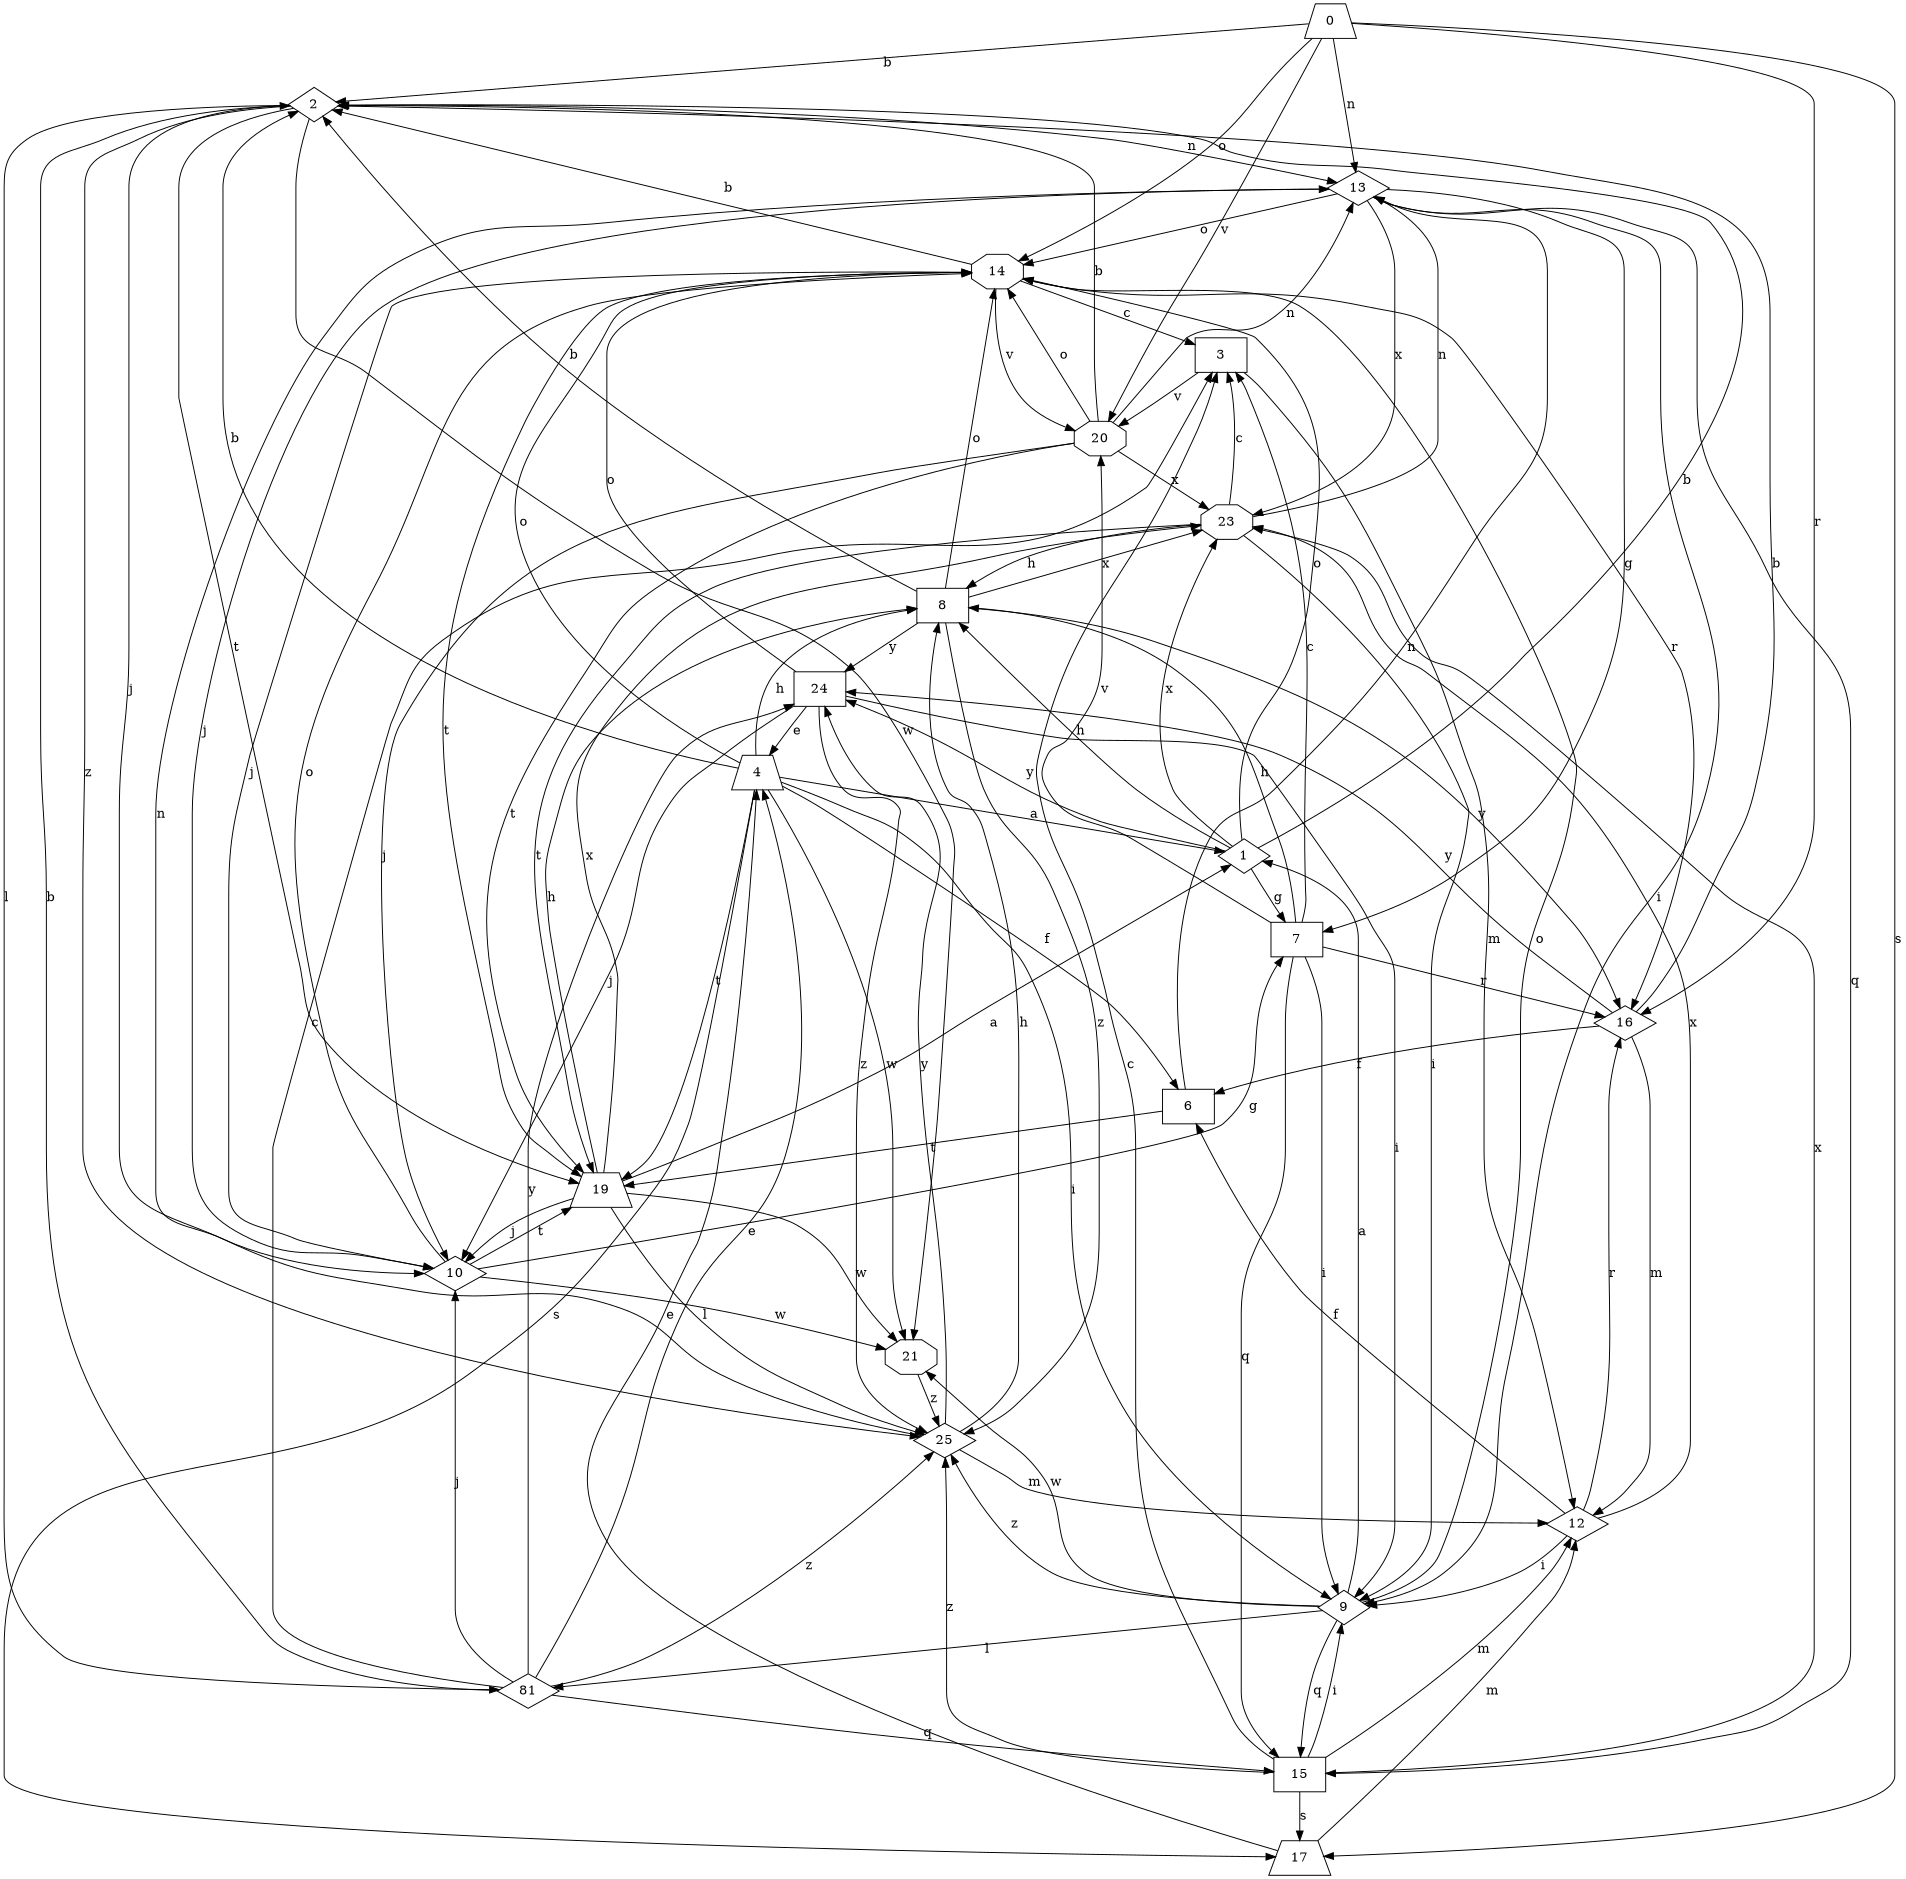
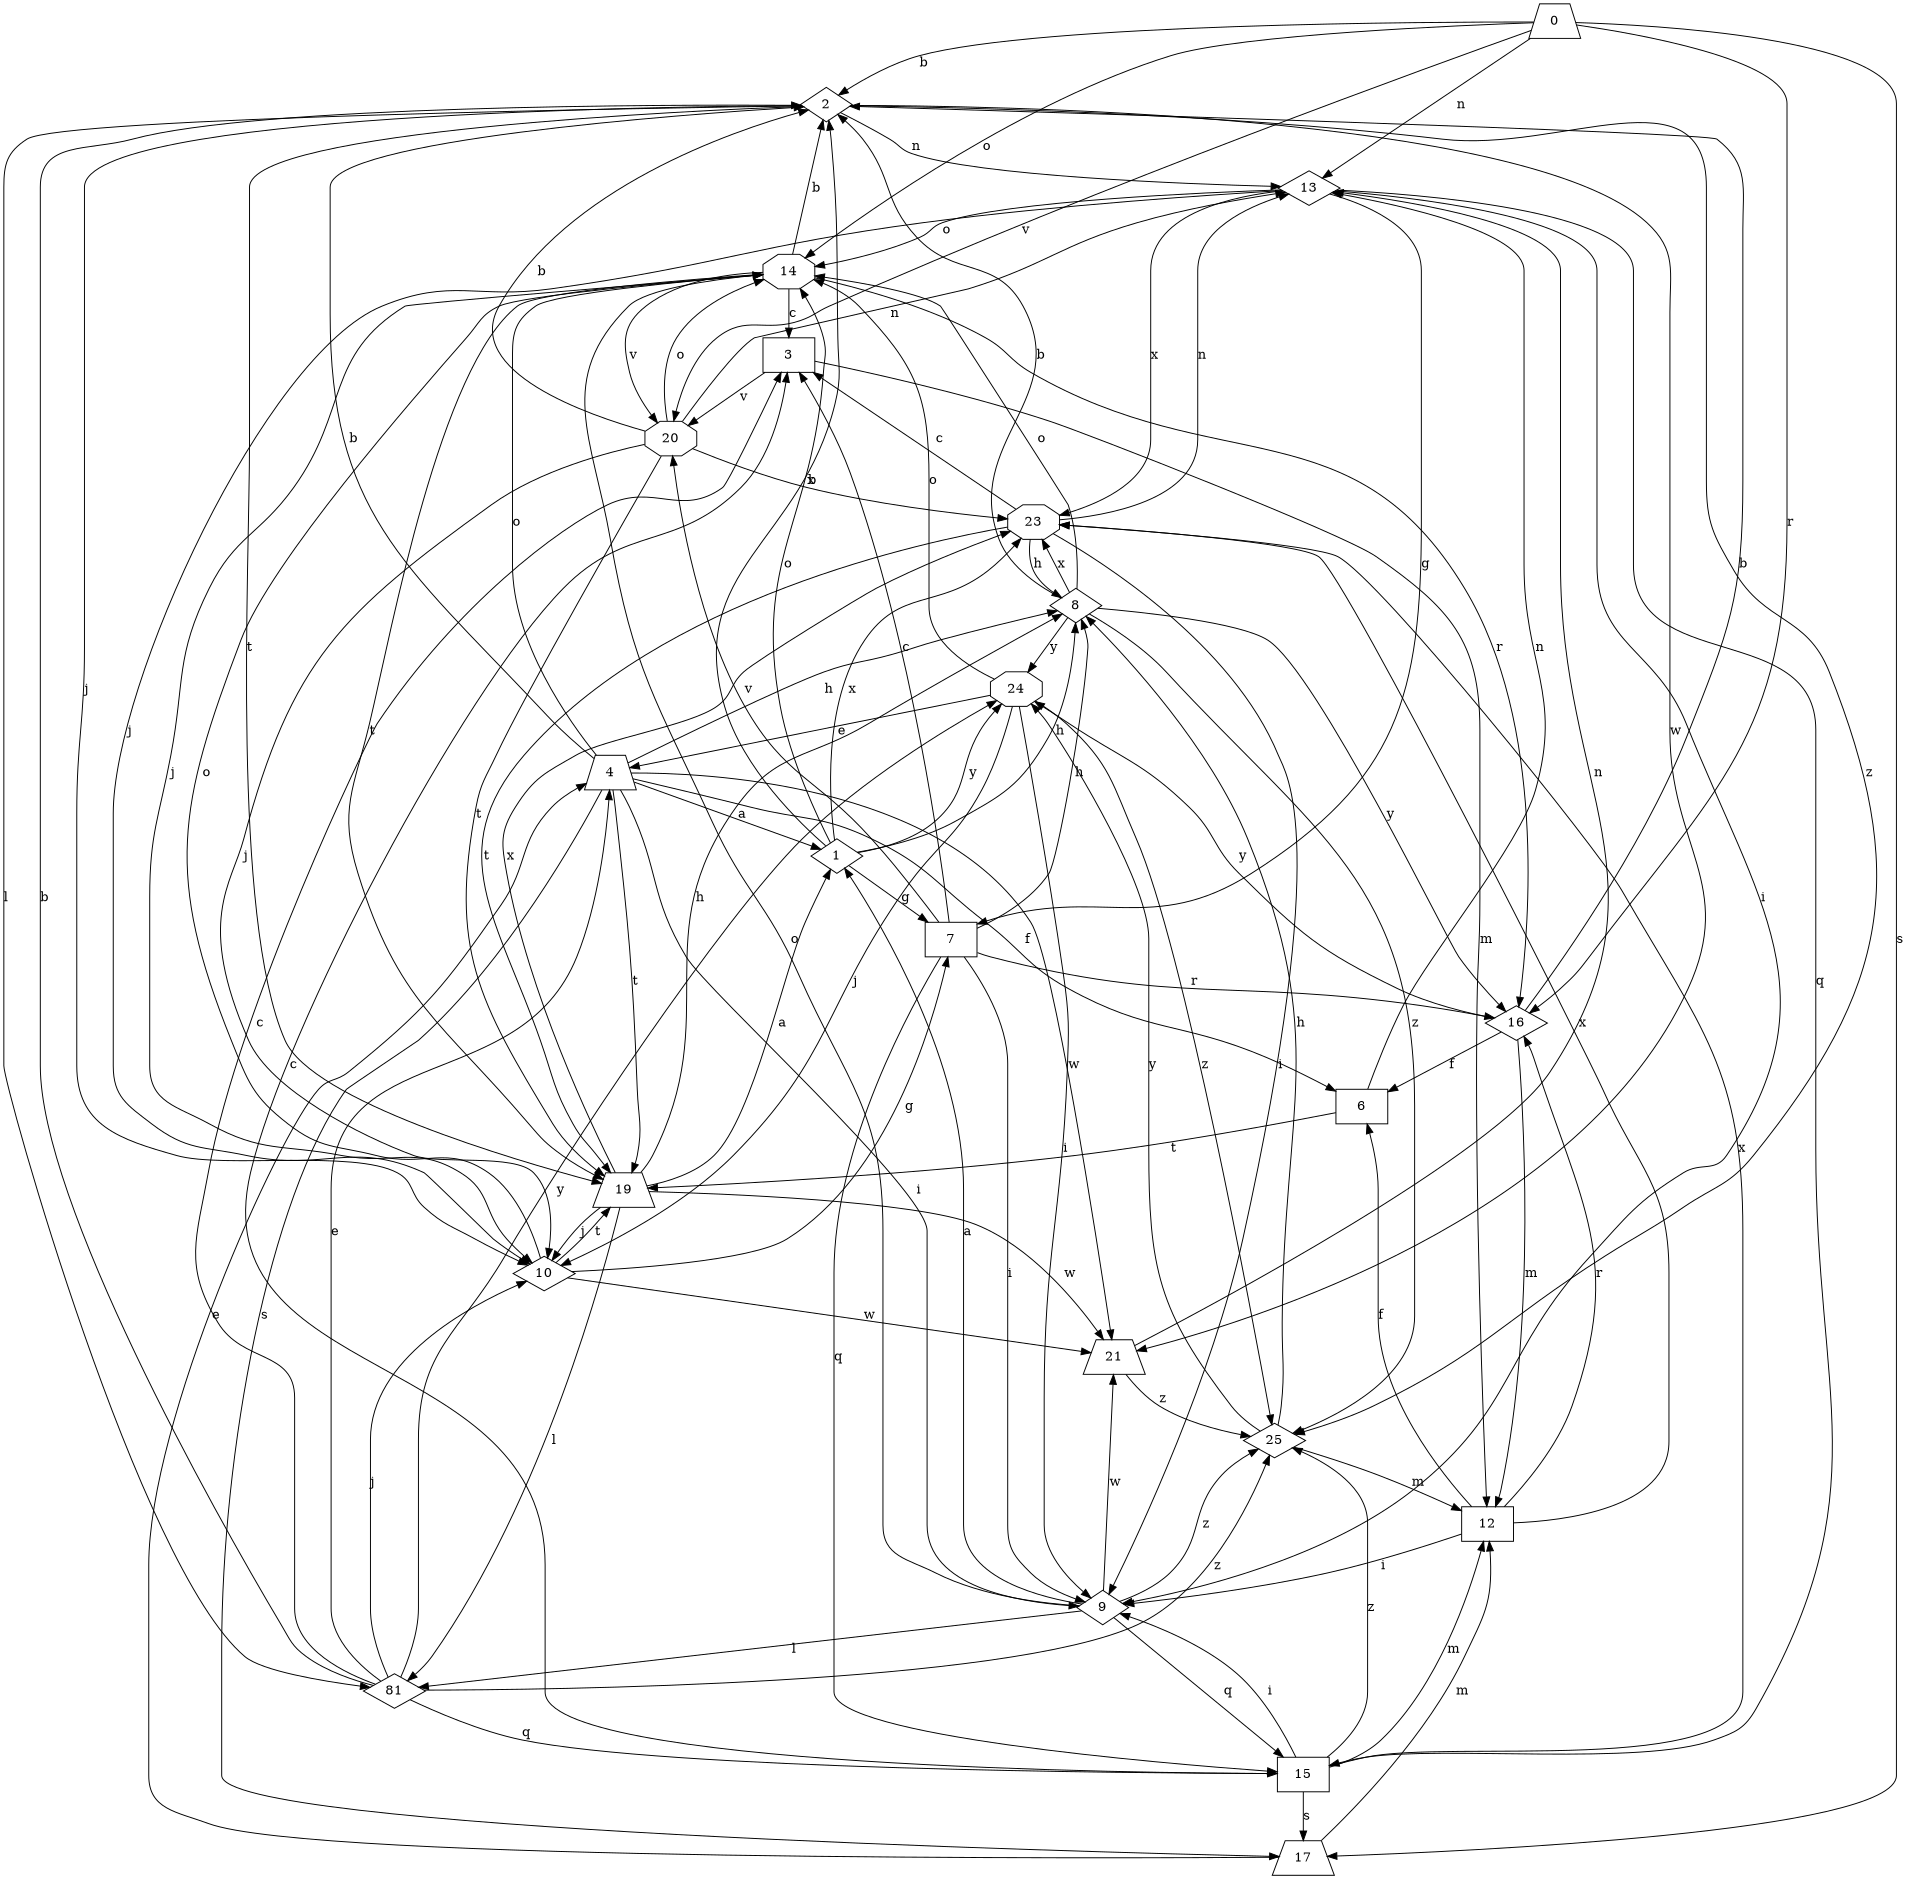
node "8": shape box -> diamond
edge "25" -> "13": now "21" -> "13"
node "24": shape box -> octagon
edge "19" -> "25": now "19" -> "81"
node "21": shape octagon -> trapezium
node "12": shape diamond -> box
